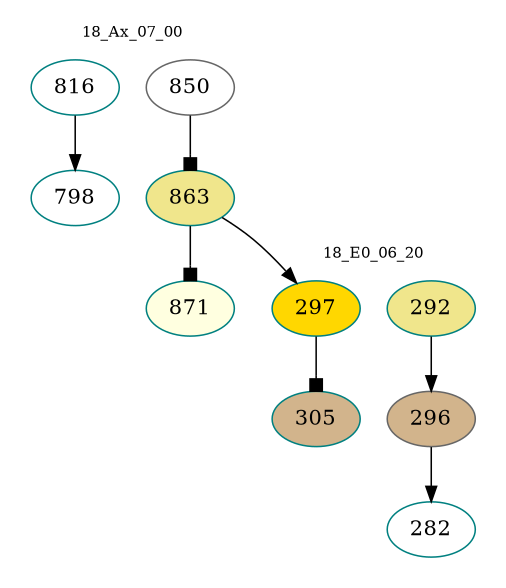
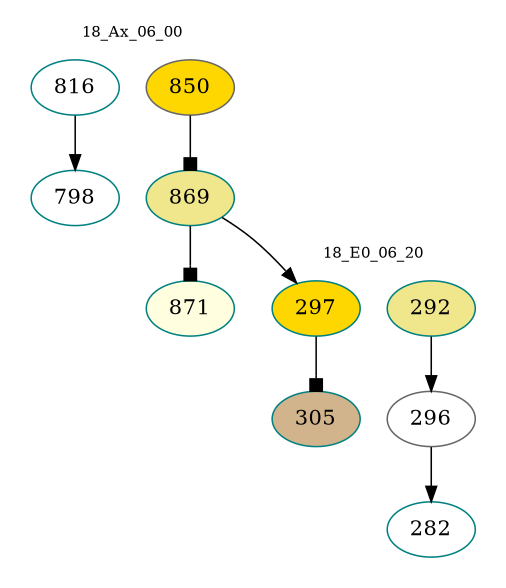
cluster "18_Ax_07_00": label "18_Ax_07_00" -> "18_Ax_06_00"
node "850": fillcolor white -> gold
node "863": label "863" -> "869"
node "296": fillcolor tan -> white
